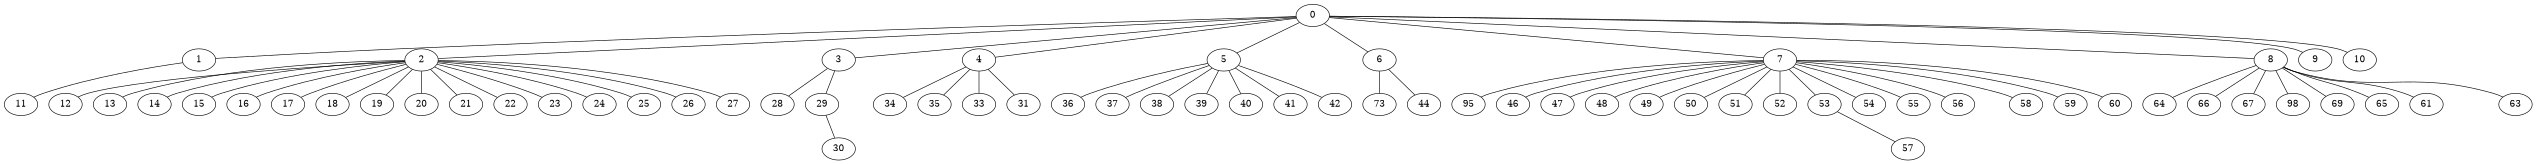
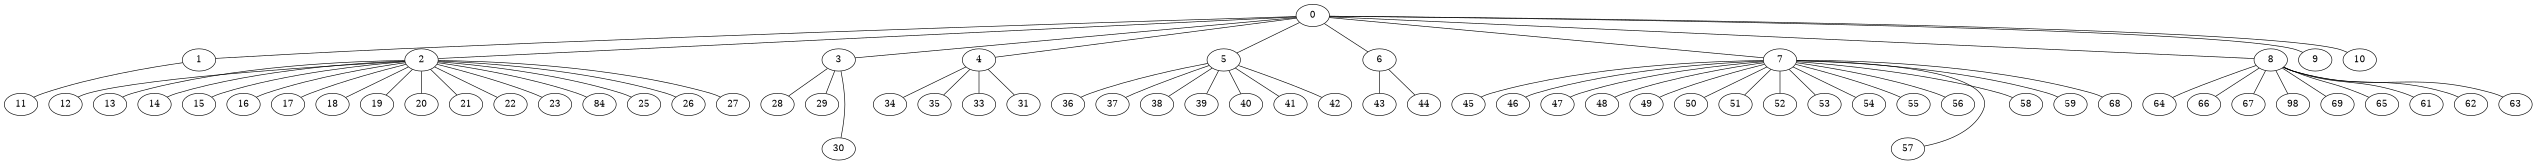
node "24": label "24" -> "84"
node "73": label "73" -> "43"
node "95": label "95" -> "45"
node "60": label "60" -> "68"
node "62": added
edge "29" -- "30": now "3" -- "30"
edge "53" -- "57": now "7" -- "57"
